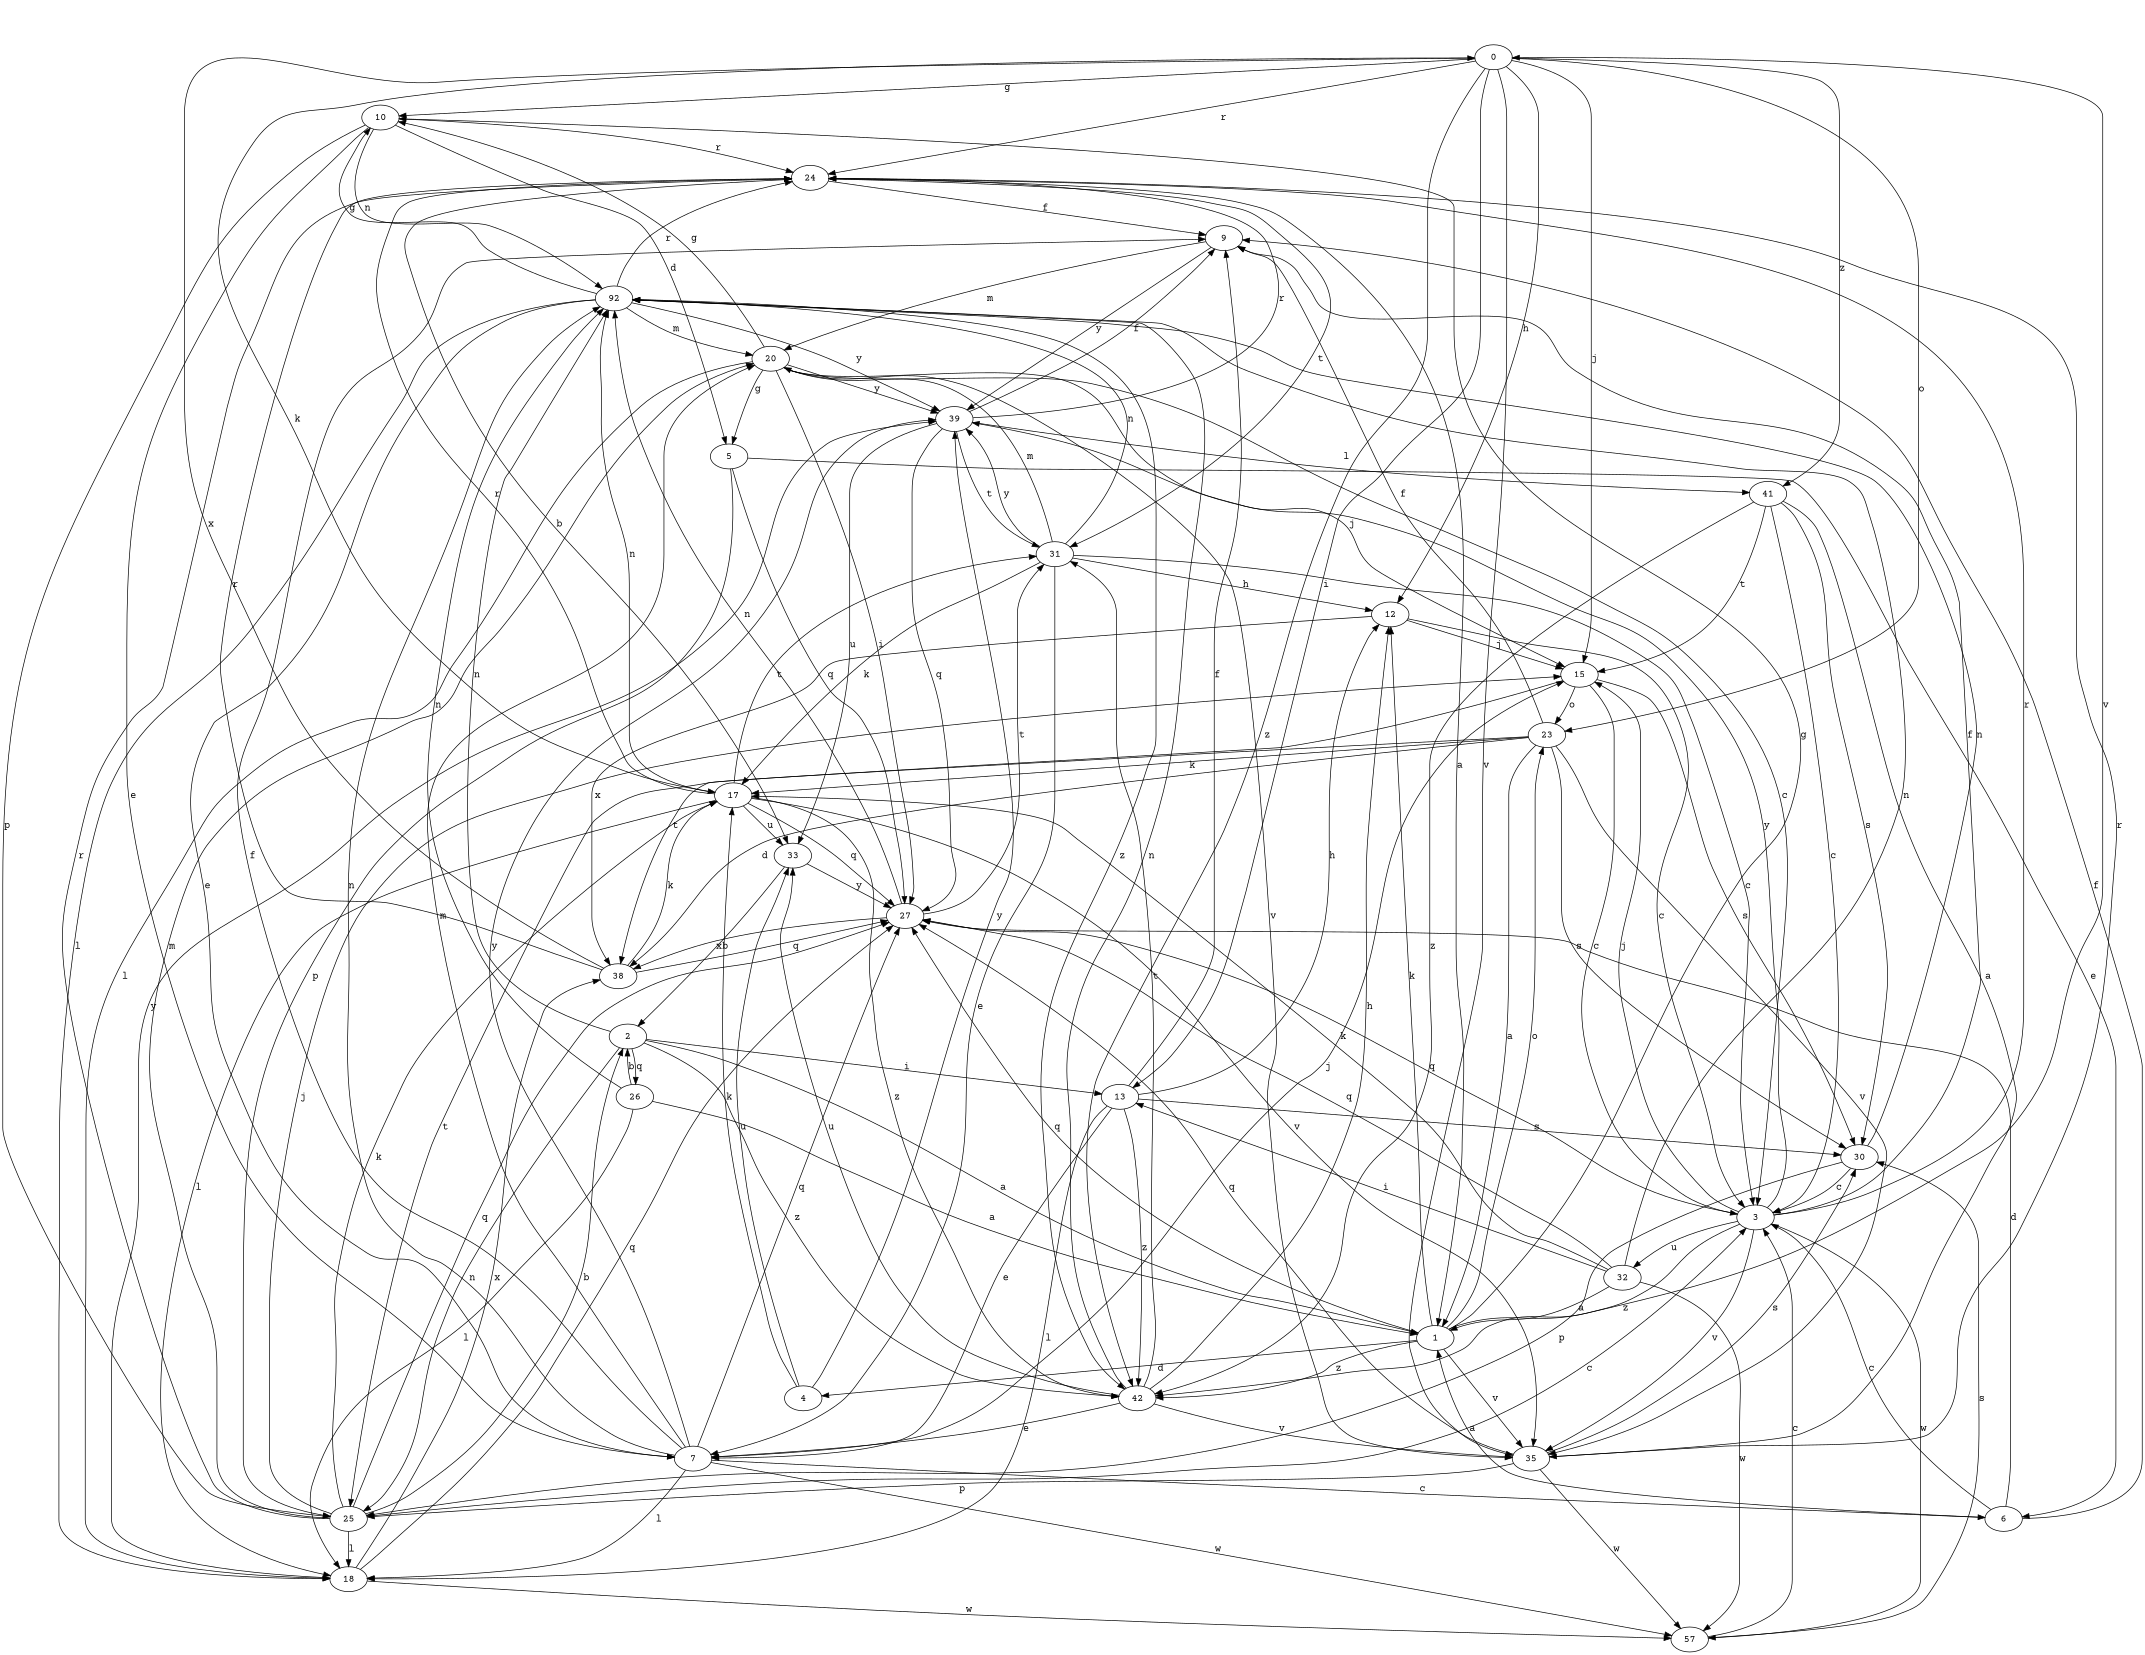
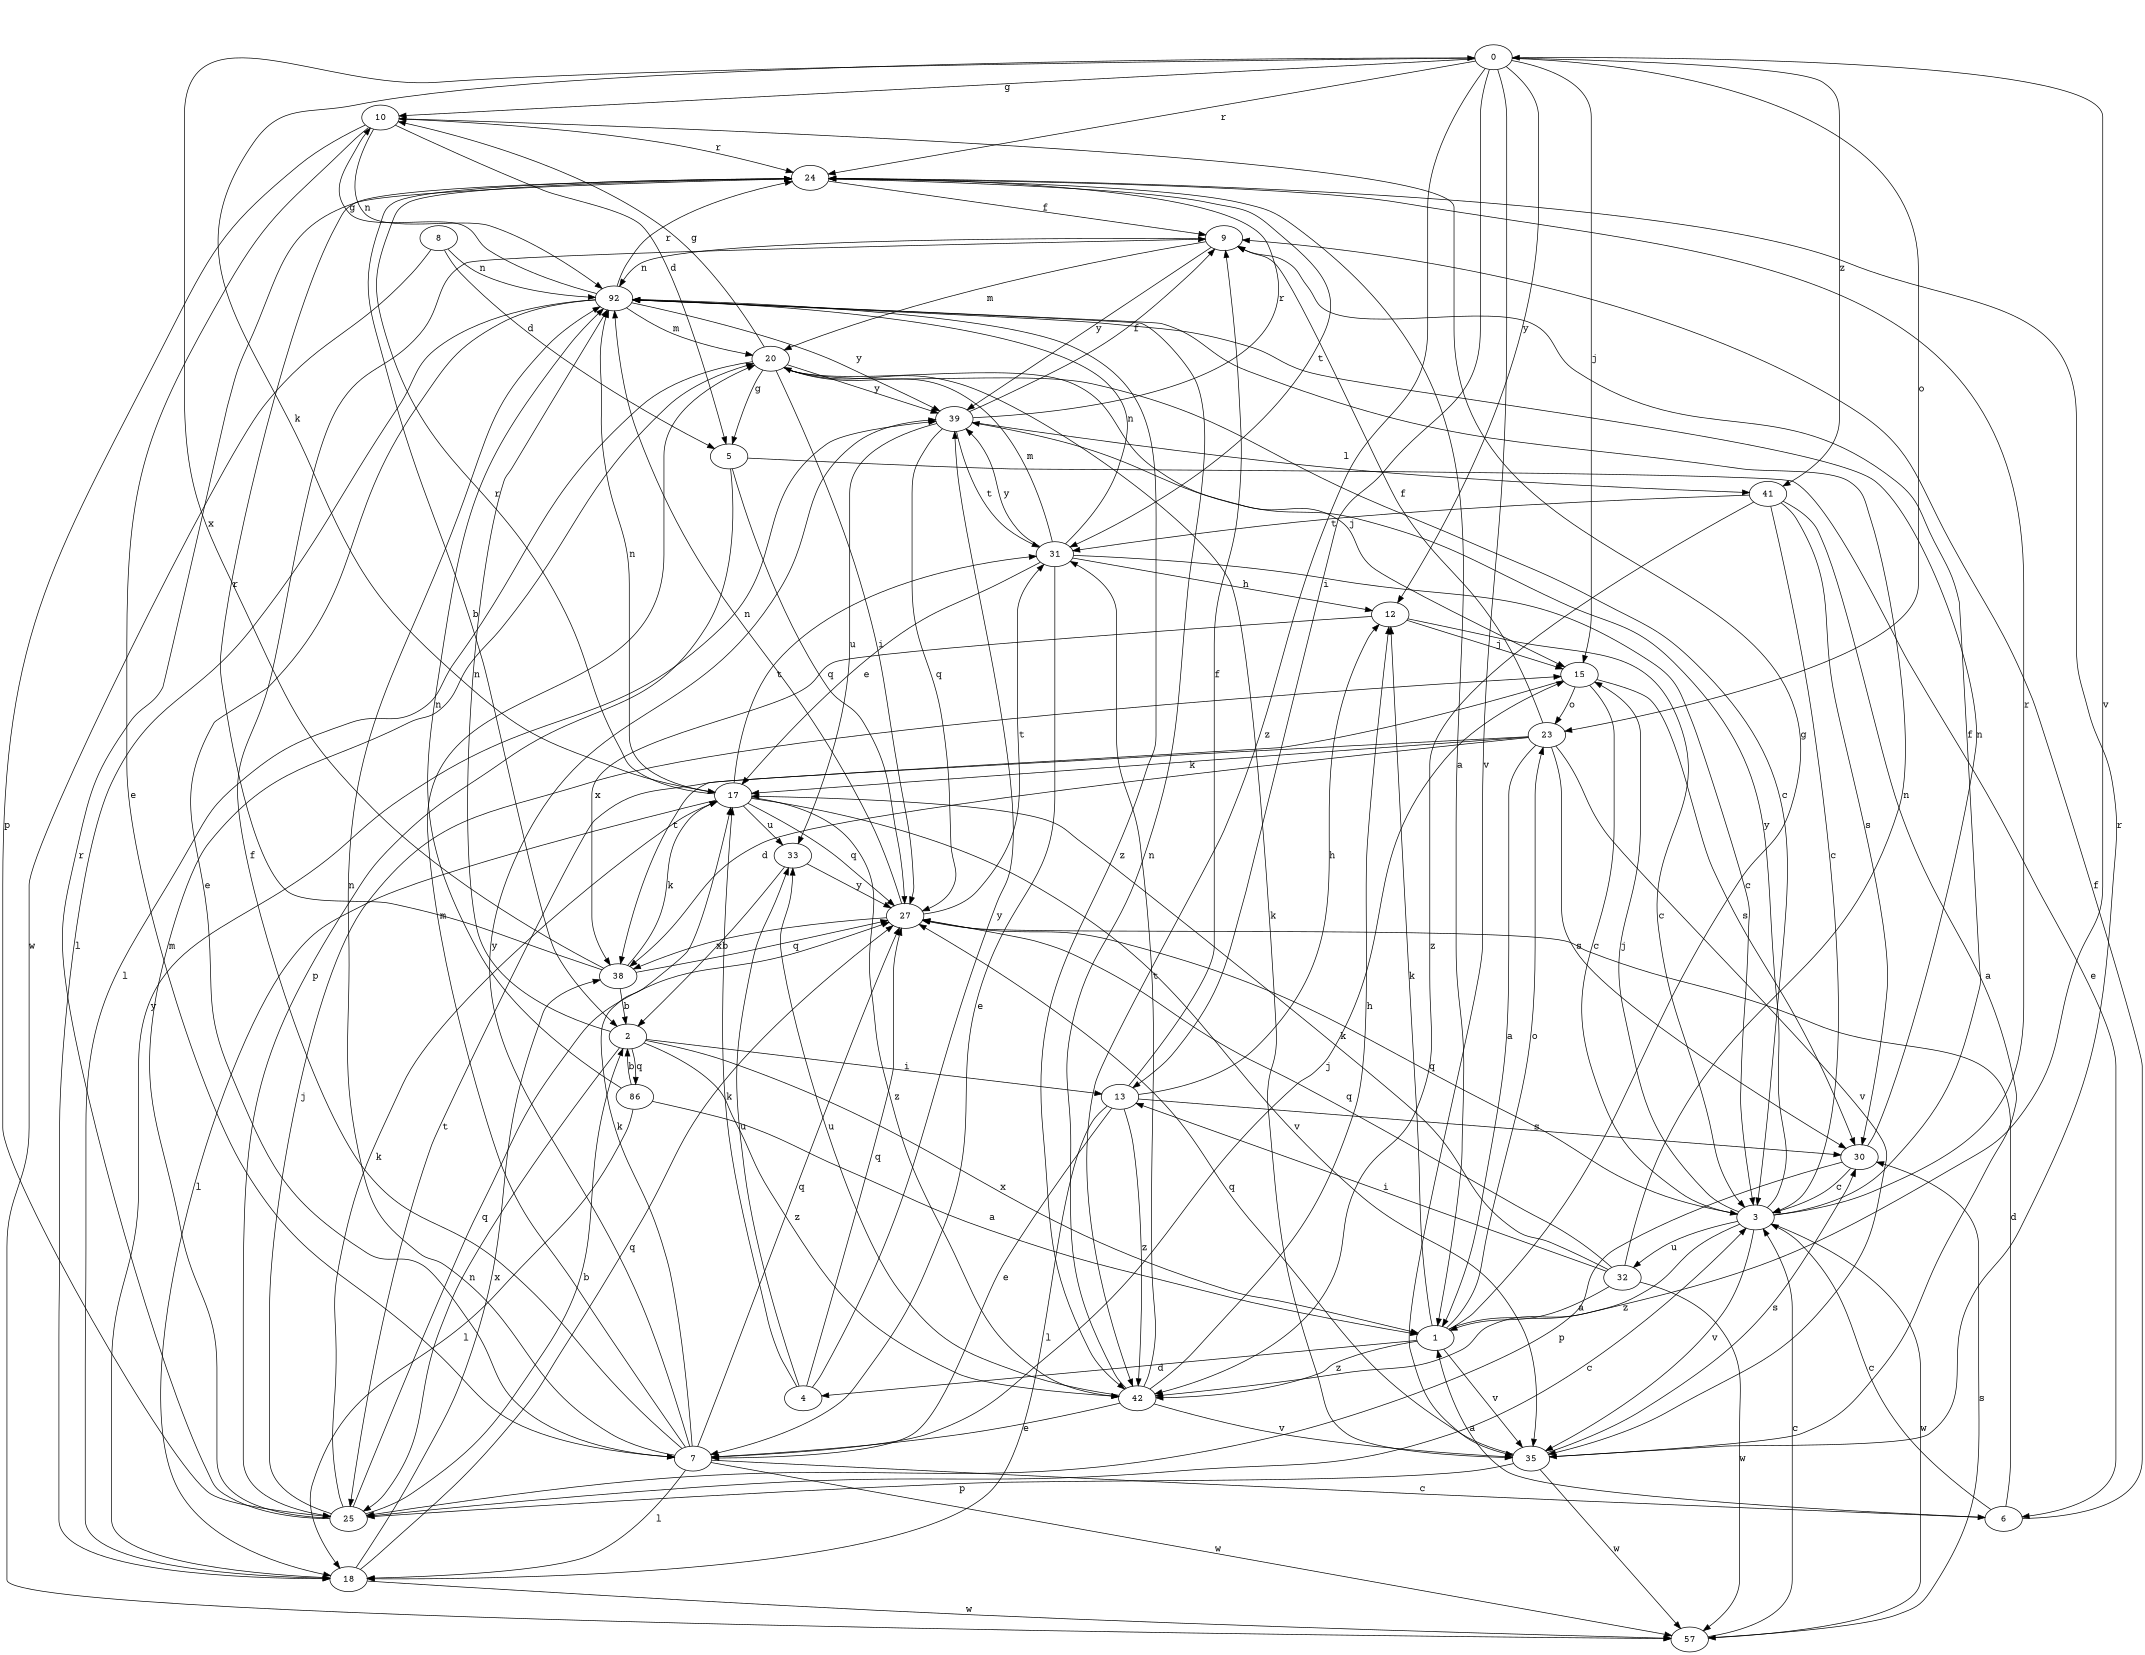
node "8": added
edge "9" -> "92": added, label "n"
edge "0" -> "12": label "h" -> "y"
edge "24" -> "33": now "24" -> "2"
edge "41" -> "15": now "41" -> "31"
edge "31" -> "17": label "k" -> "e"
edge "20" -> "35": label "v" -> "k"
edge "38" -> "2": added, label "b"
node "26": label "26" -> "86"
edge "7" -> "17": added, label "k"
edge "2" -> "1": label "a" -> "x"
edge "1" -> "27": now "4" -> "27"
edge "25" -> "18": removed, label "l"
